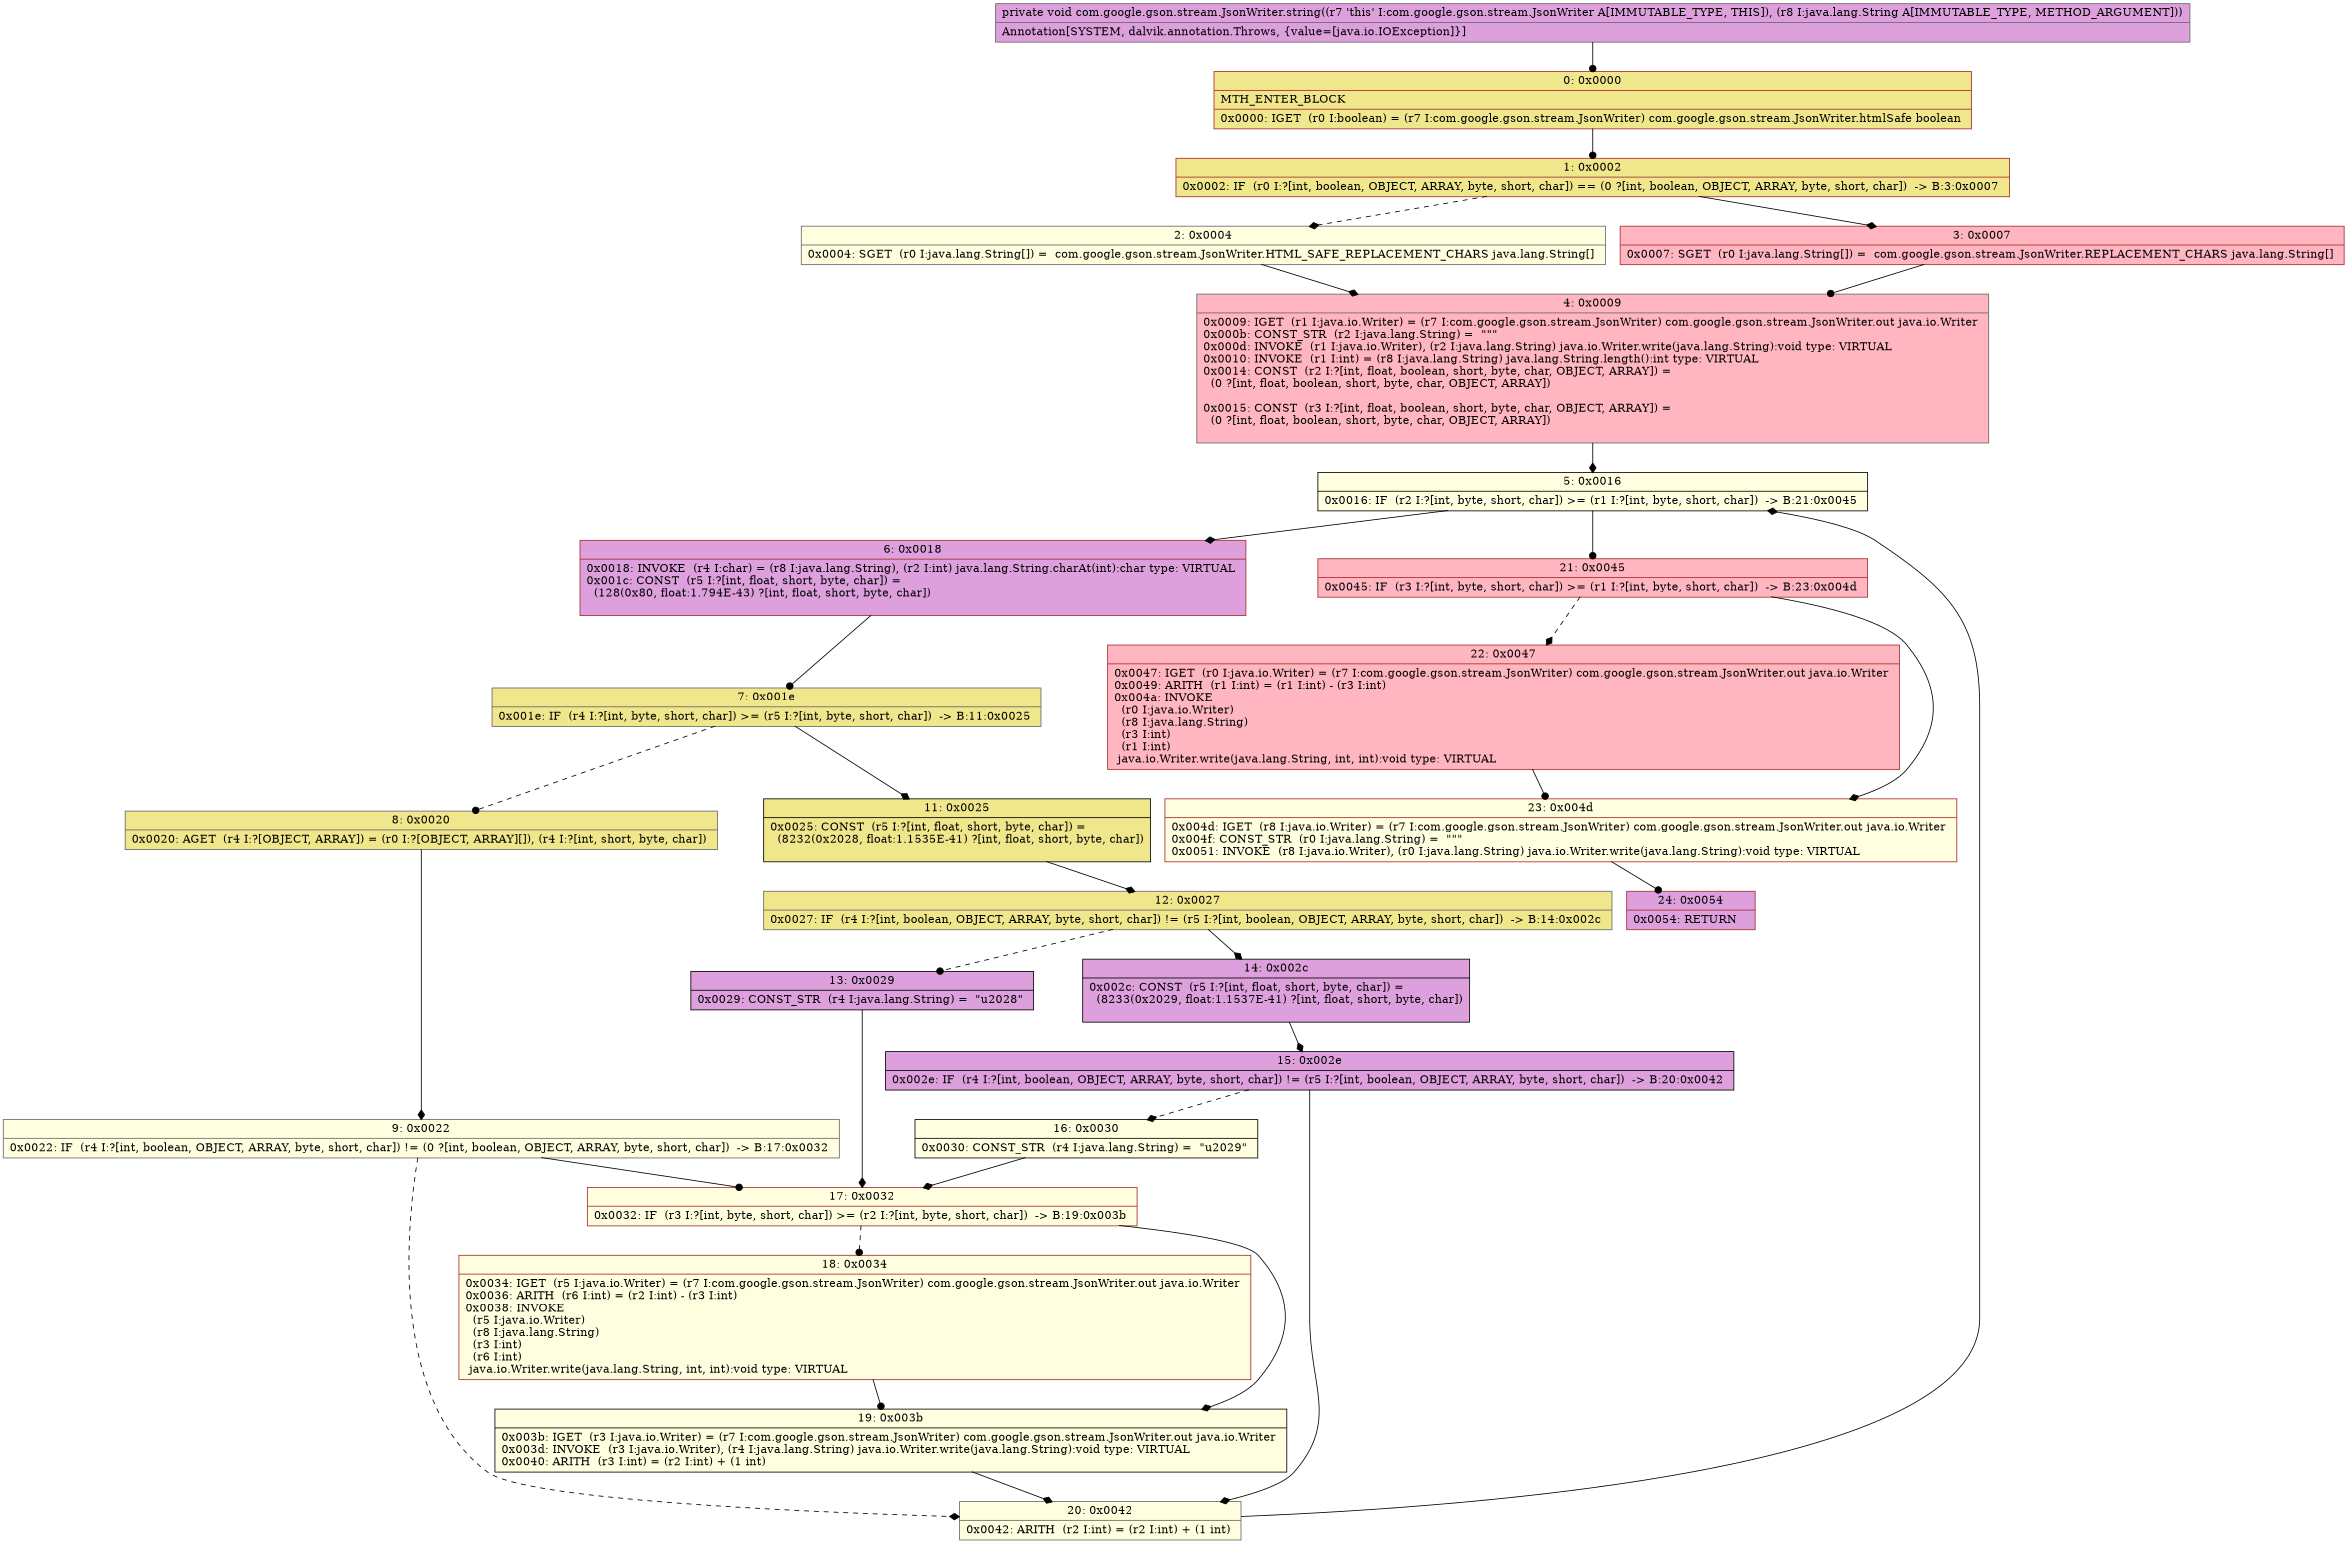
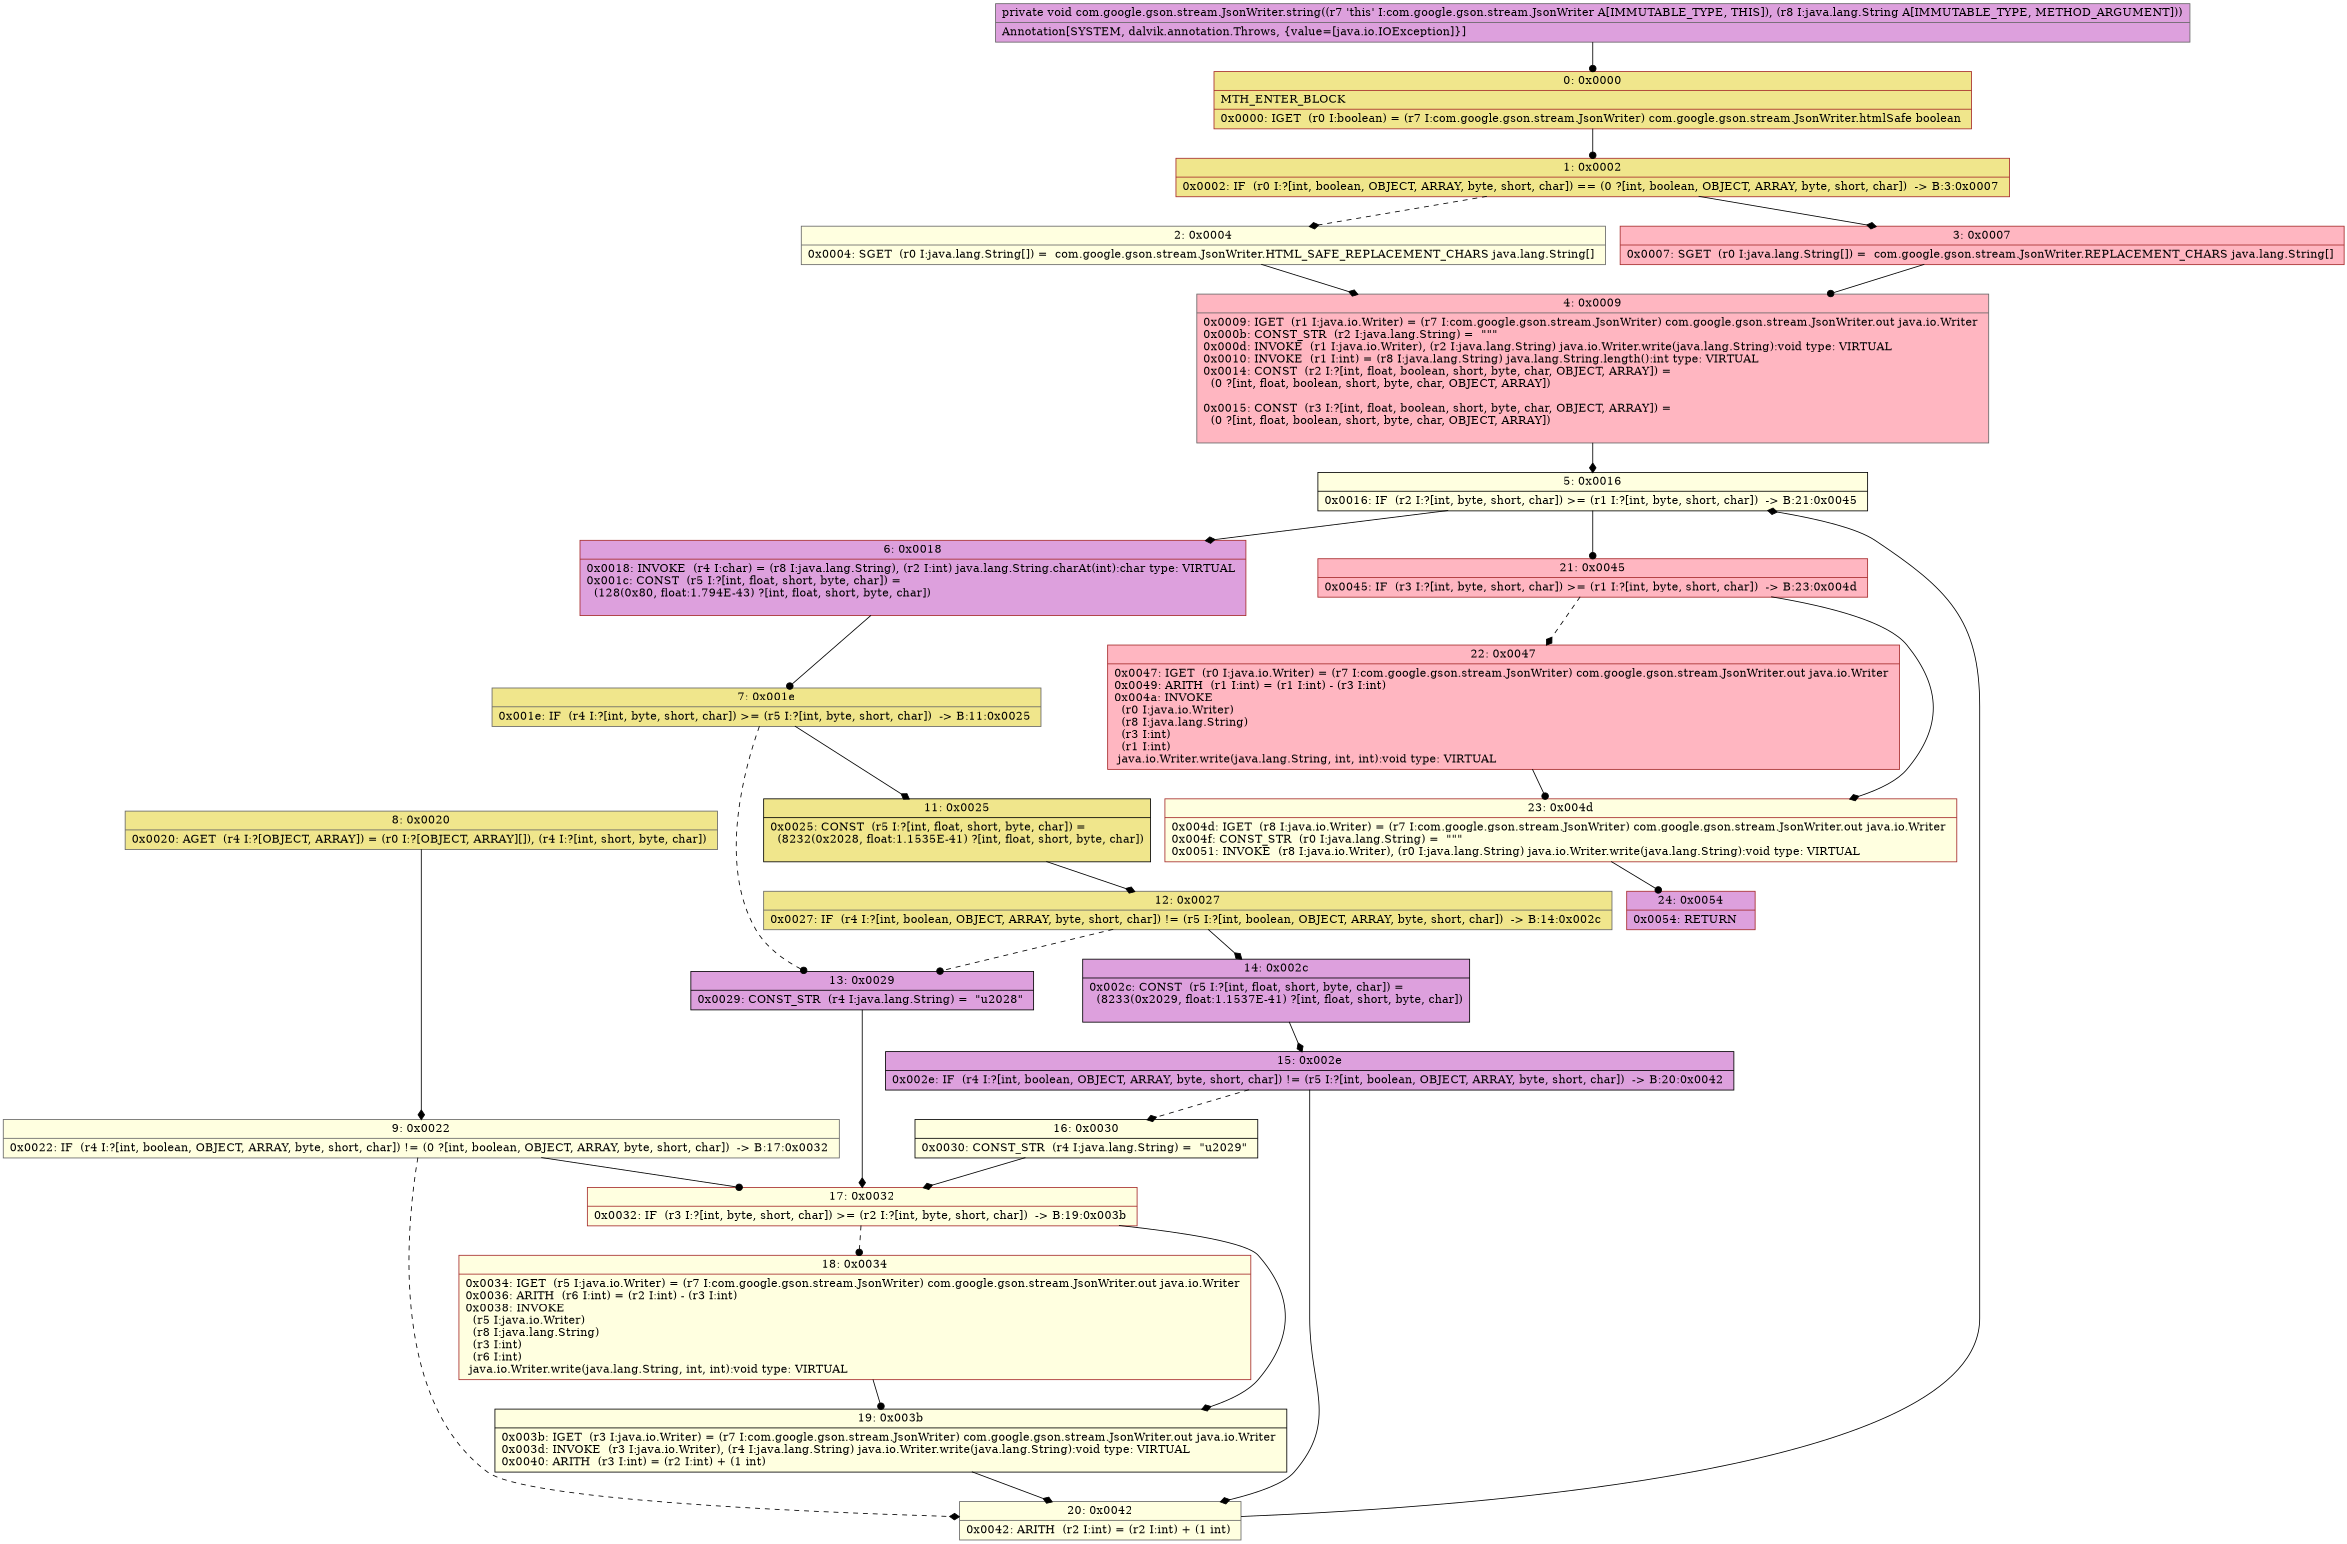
edge "7: 0x001e" -> "8: 0x0020": now "7: 0x001e" -> "13: 0x0029"
